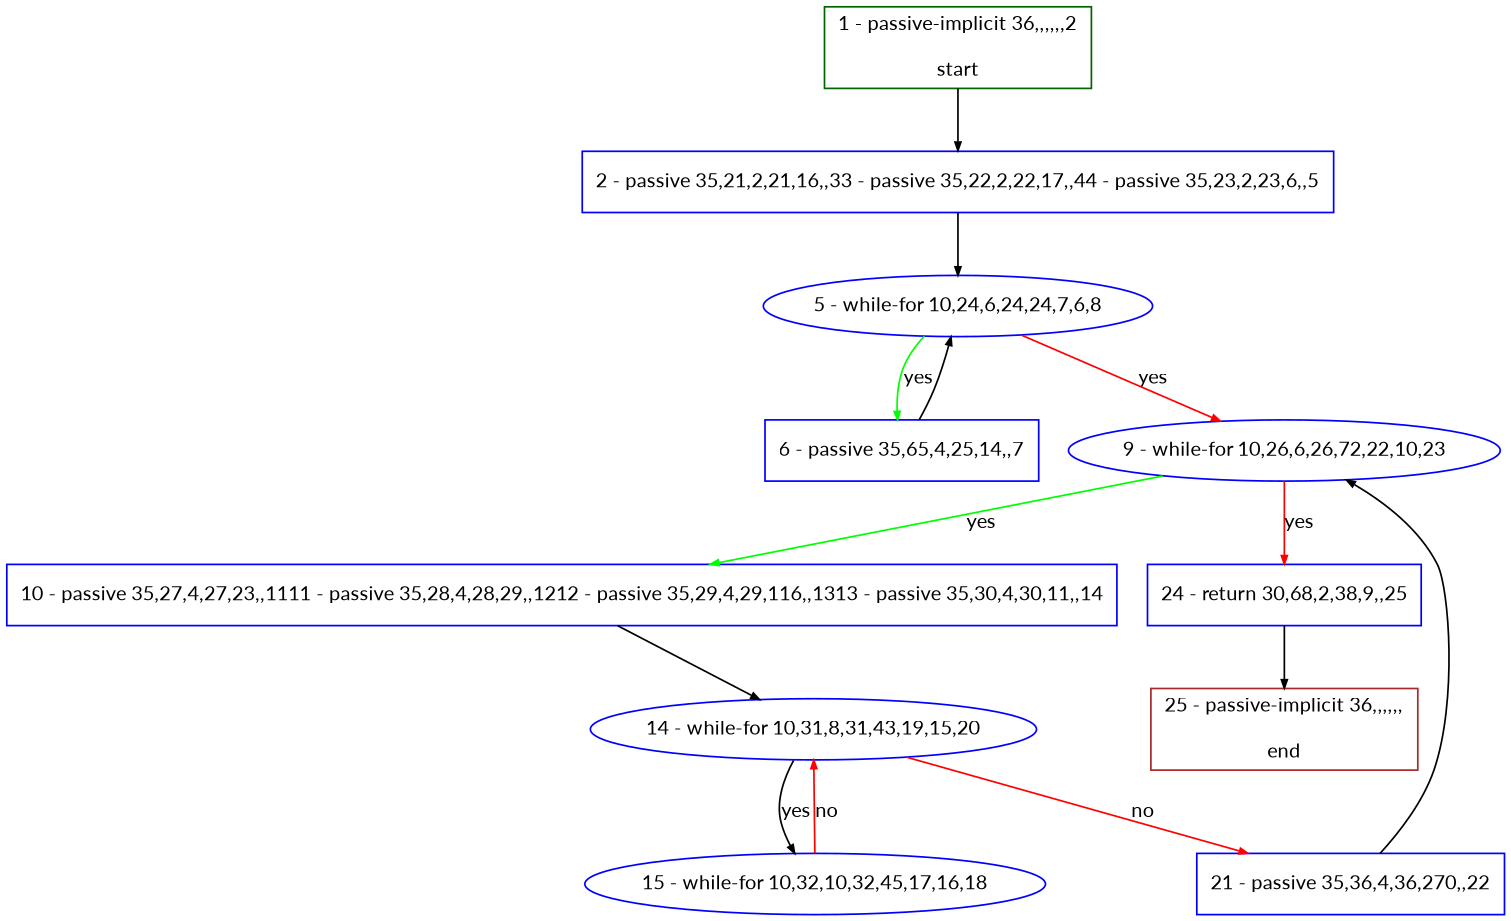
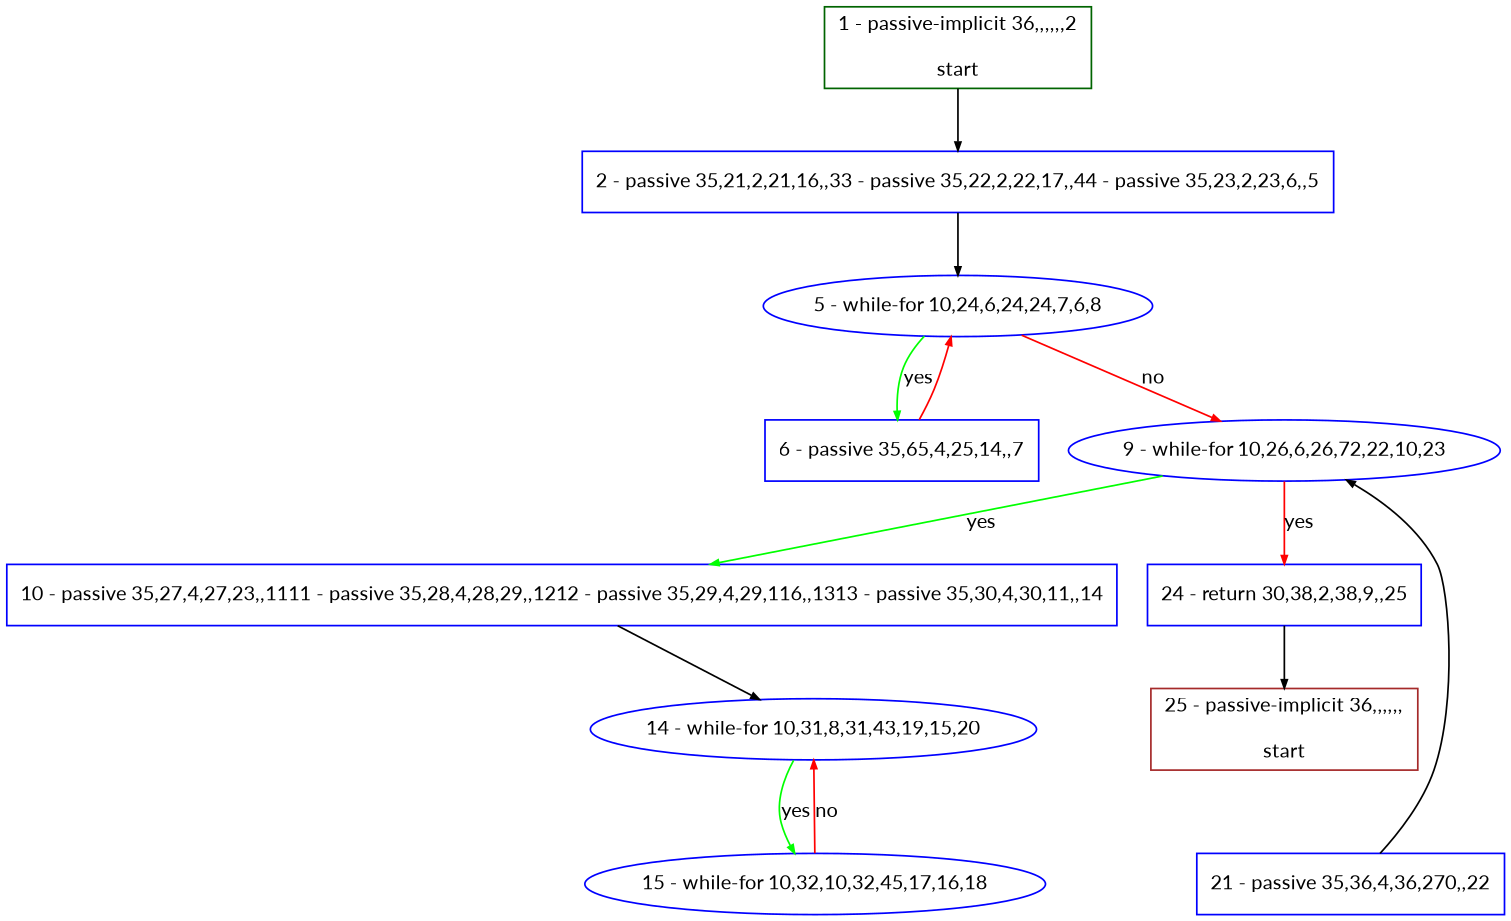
edge "5 - while-for 10,24,6,24,24,7,6,8" -> "9 - while-for 10,26,6,26,72,22,10,23": label "yes" -> "no"
edge "6 - passive 35,65,4,25,14,,7" -> "5 - while-for 10,24,6,24,24,7,6,8": color #000000 -> #ff0000
node "24 - return 30,68,2,38,9,,25": label "24 - return 30,68,2,38,9,,25" -> "24 - return 30,38,2,38,9,,25"
node "25 - passive-implicit 36,,,,,, end": label "25 - passive-implicit 36,,,,,, end" -> "25 - passive-implicit 36,,,,,, start"
edge "14 - while-for 10,31,8,31,43,19,15,20" -> "15 - while-for 10,32,10,32,45,17,16,18": color #000000 -> #00ff00
edge "14 - while-for 10,31,8,31,43,19,15,20" -> "21 - passive 35,36,4,36,270,,22": removed, label "no"
